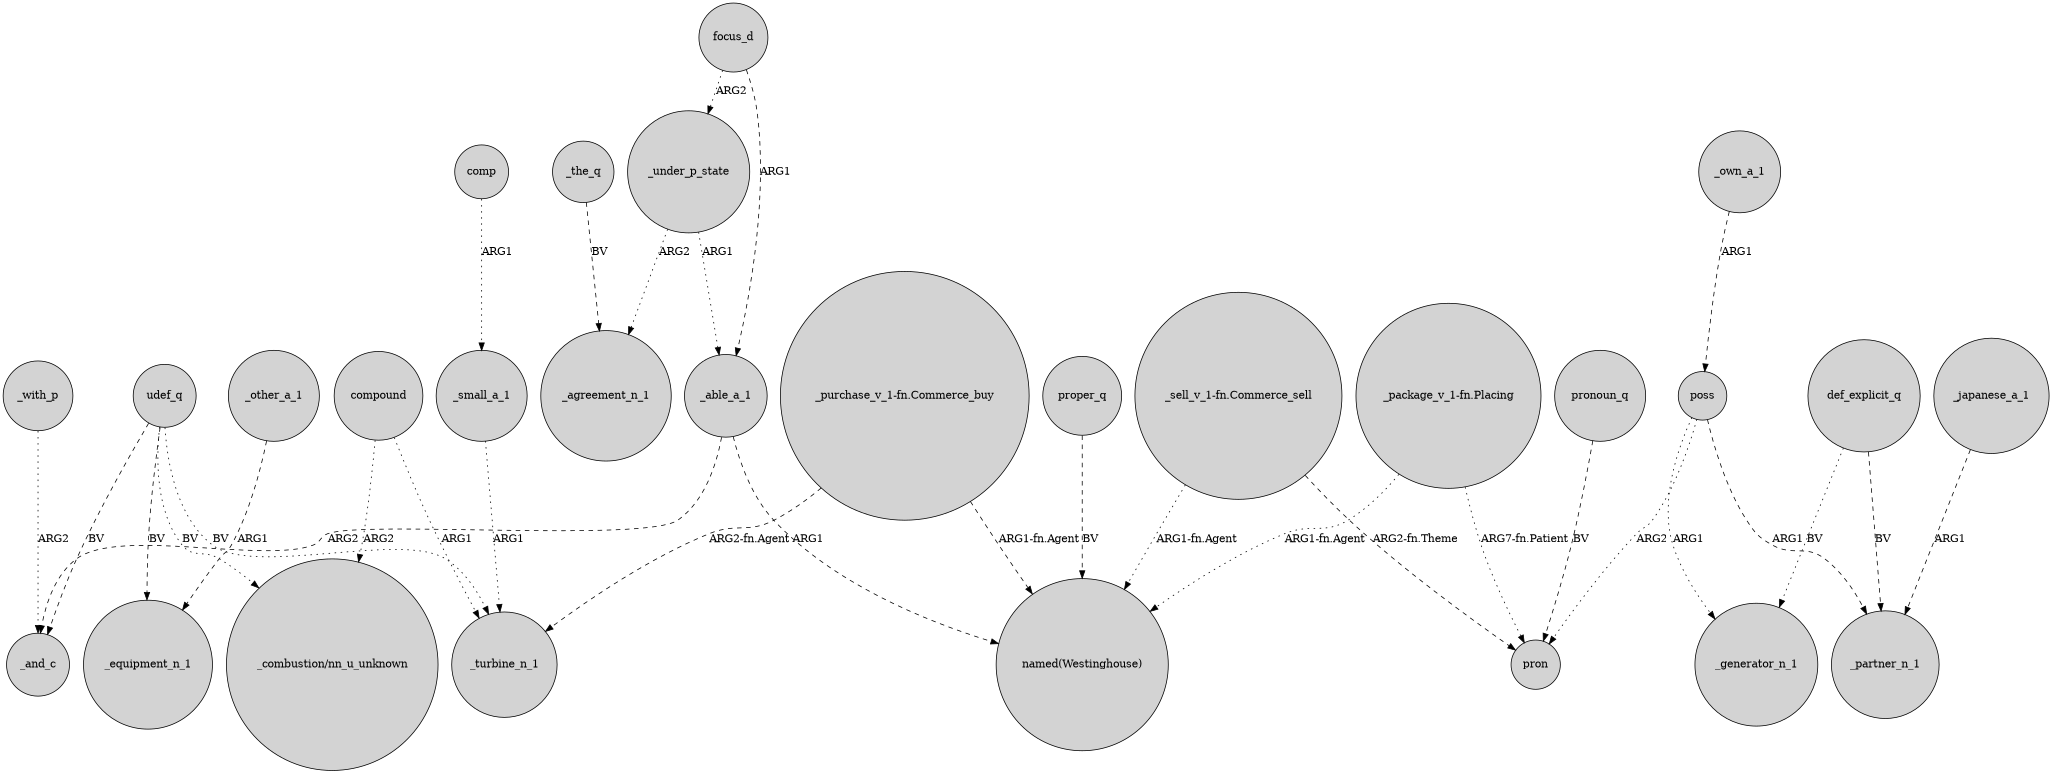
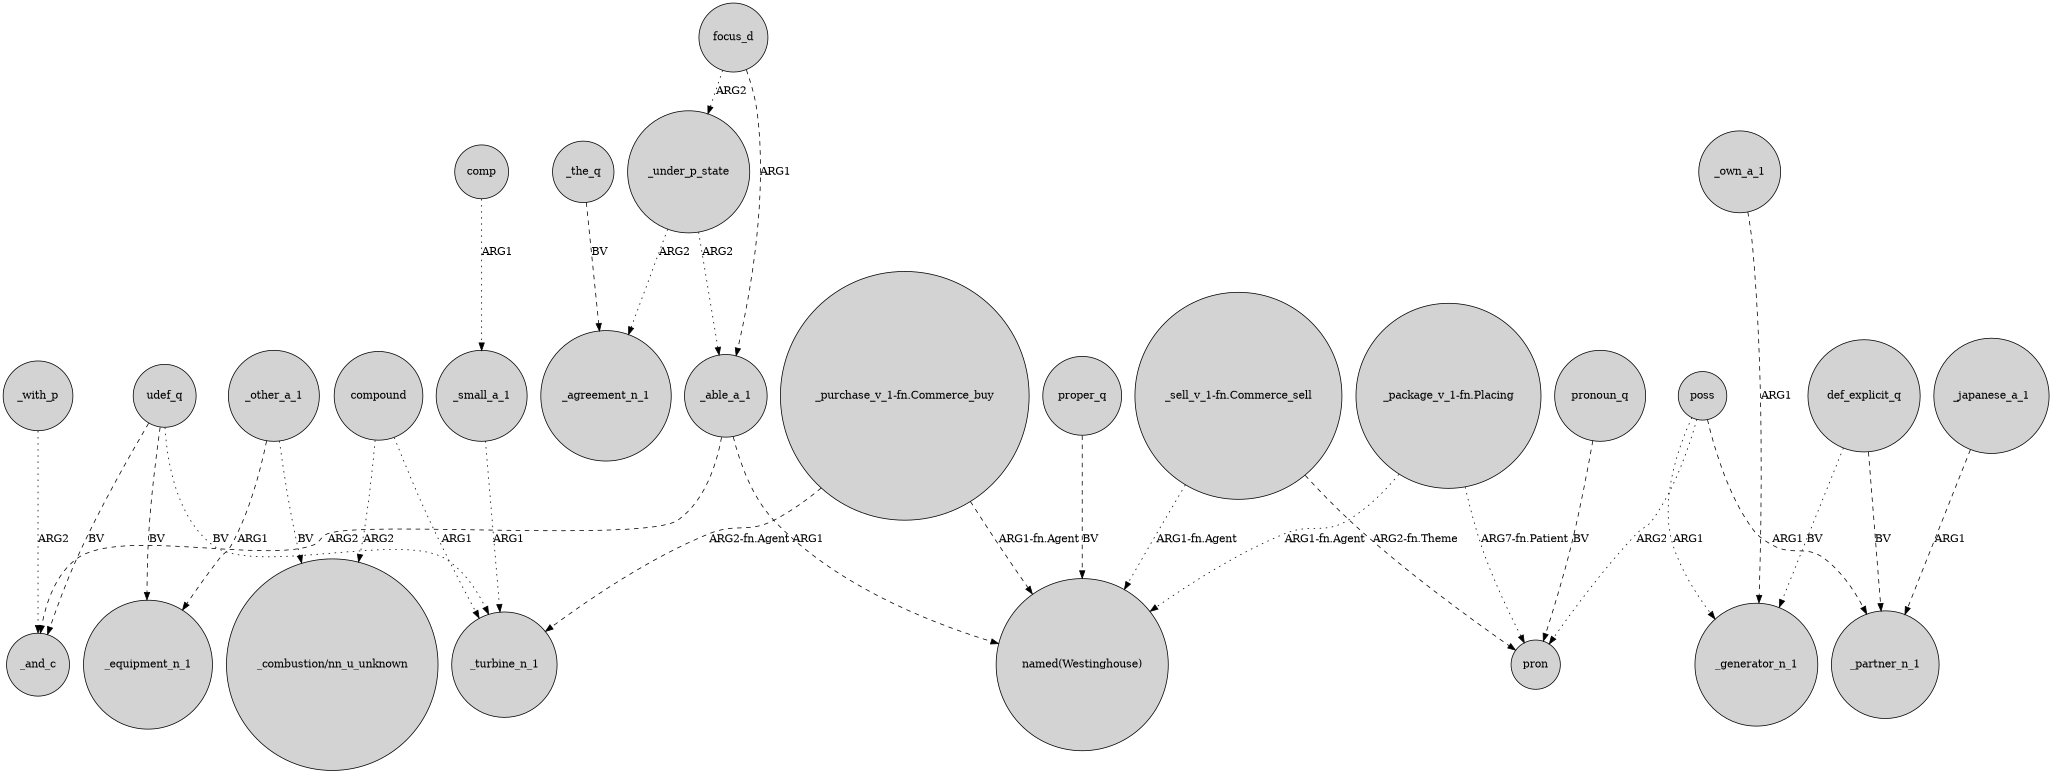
edge "_under_p_state" -> "_able_a_1": label "ARG1" -> "ARG2"
edge "_own_a_1" -> "poss": now "_own_a_1" -> "_generator_n_1"
edge "udef_q" -> "_combustion/nn_u_unknown": now "_other_a_1" -> "_combustion/nn_u_unknown"
